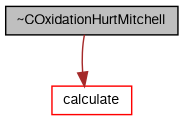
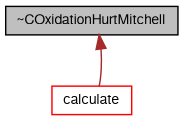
edge "~COxidationHurtMitchell" -> "calculate": reversed
